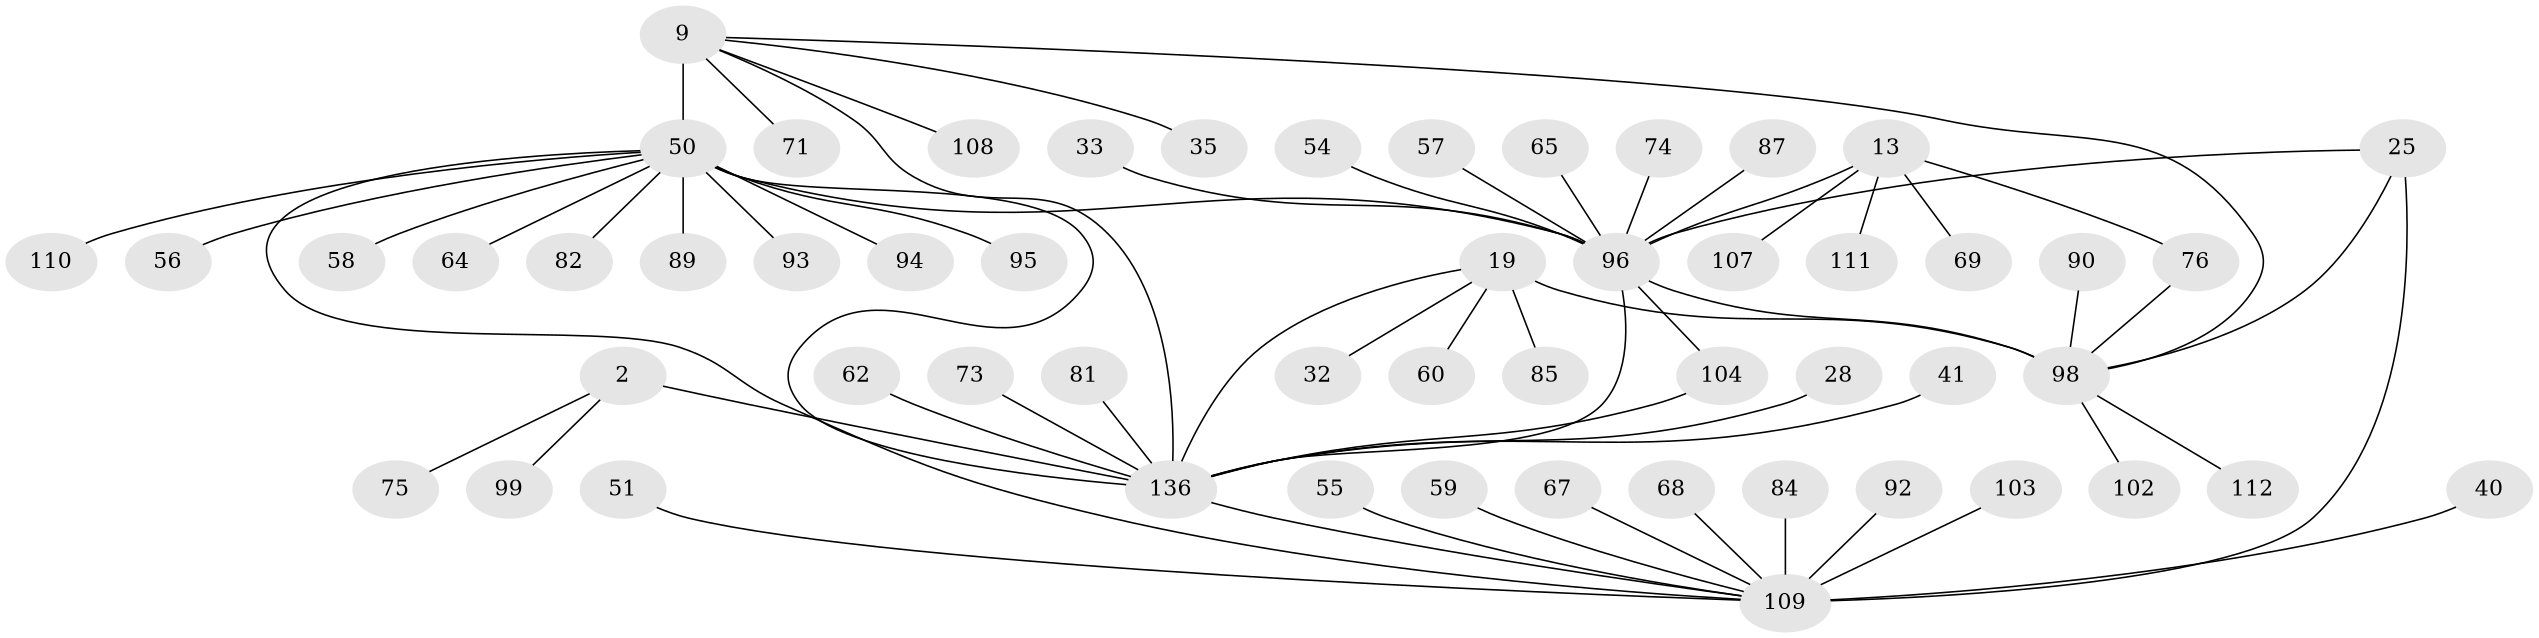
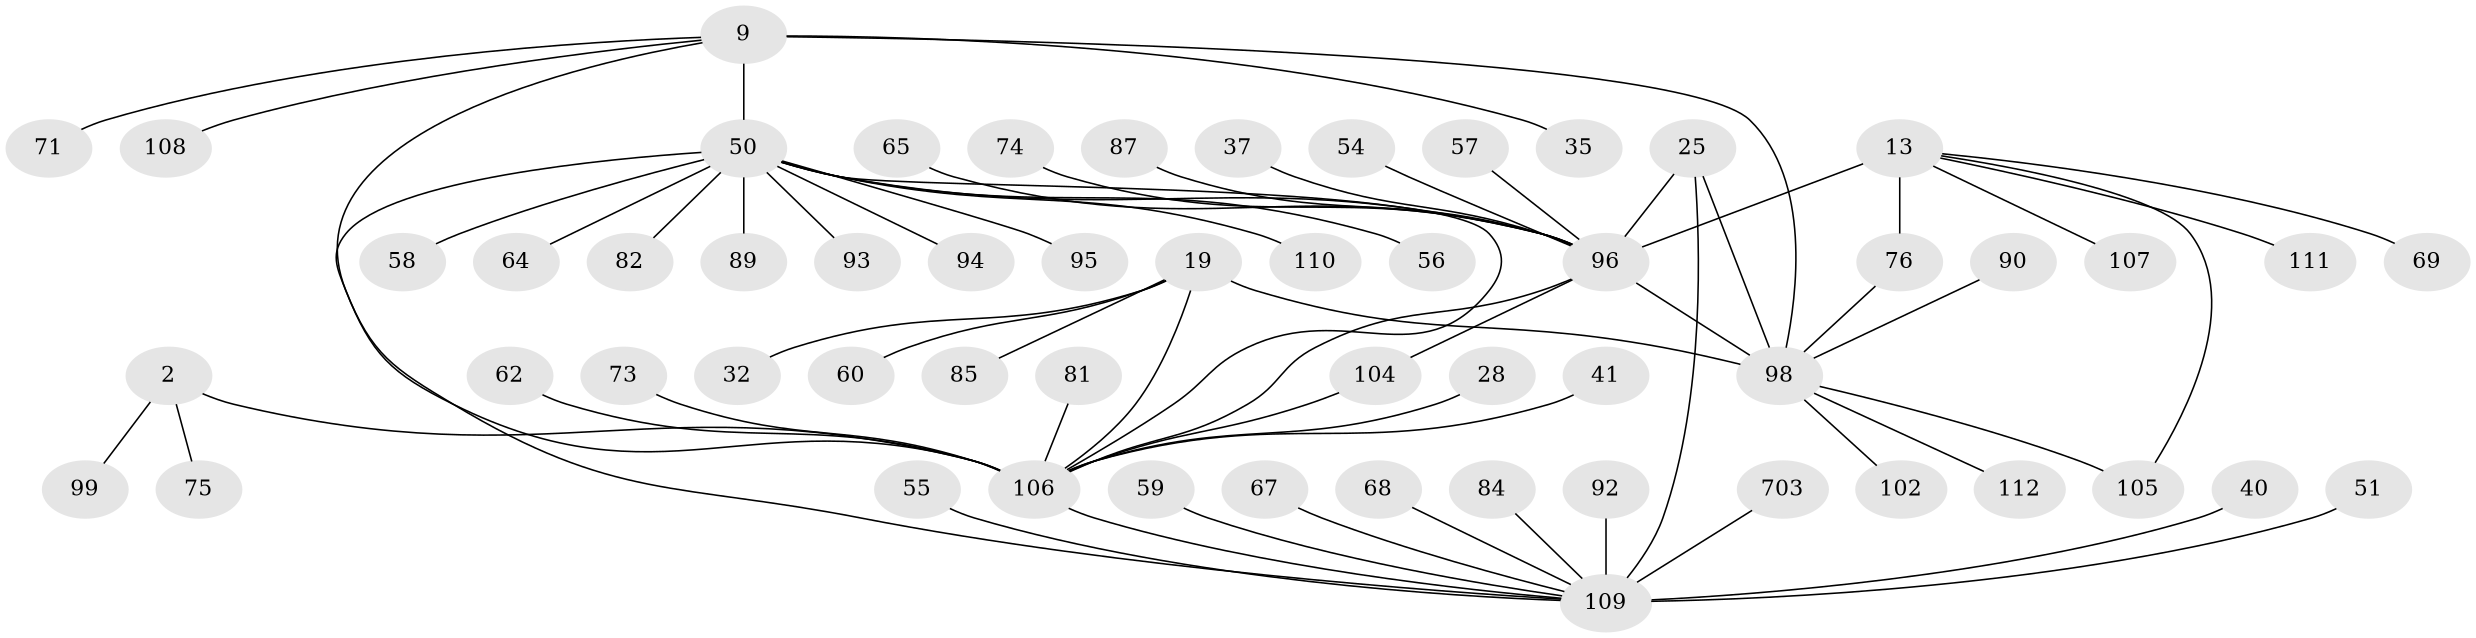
node "33": label "33" -> "37"
node "136": label "136" -> "106"
node "103": label "103" -> "703"
node "105": added
